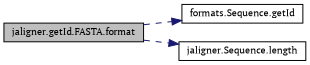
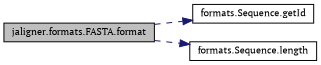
node "jaligner.getId.FASTA.format": label "jaligner.getId.FASTA.format" -> "jaligner.formats.FASTA.format"
node "jaligner.Sequence.length": label "jaligner.Sequence.length" -> "formats.Sequence.length"
